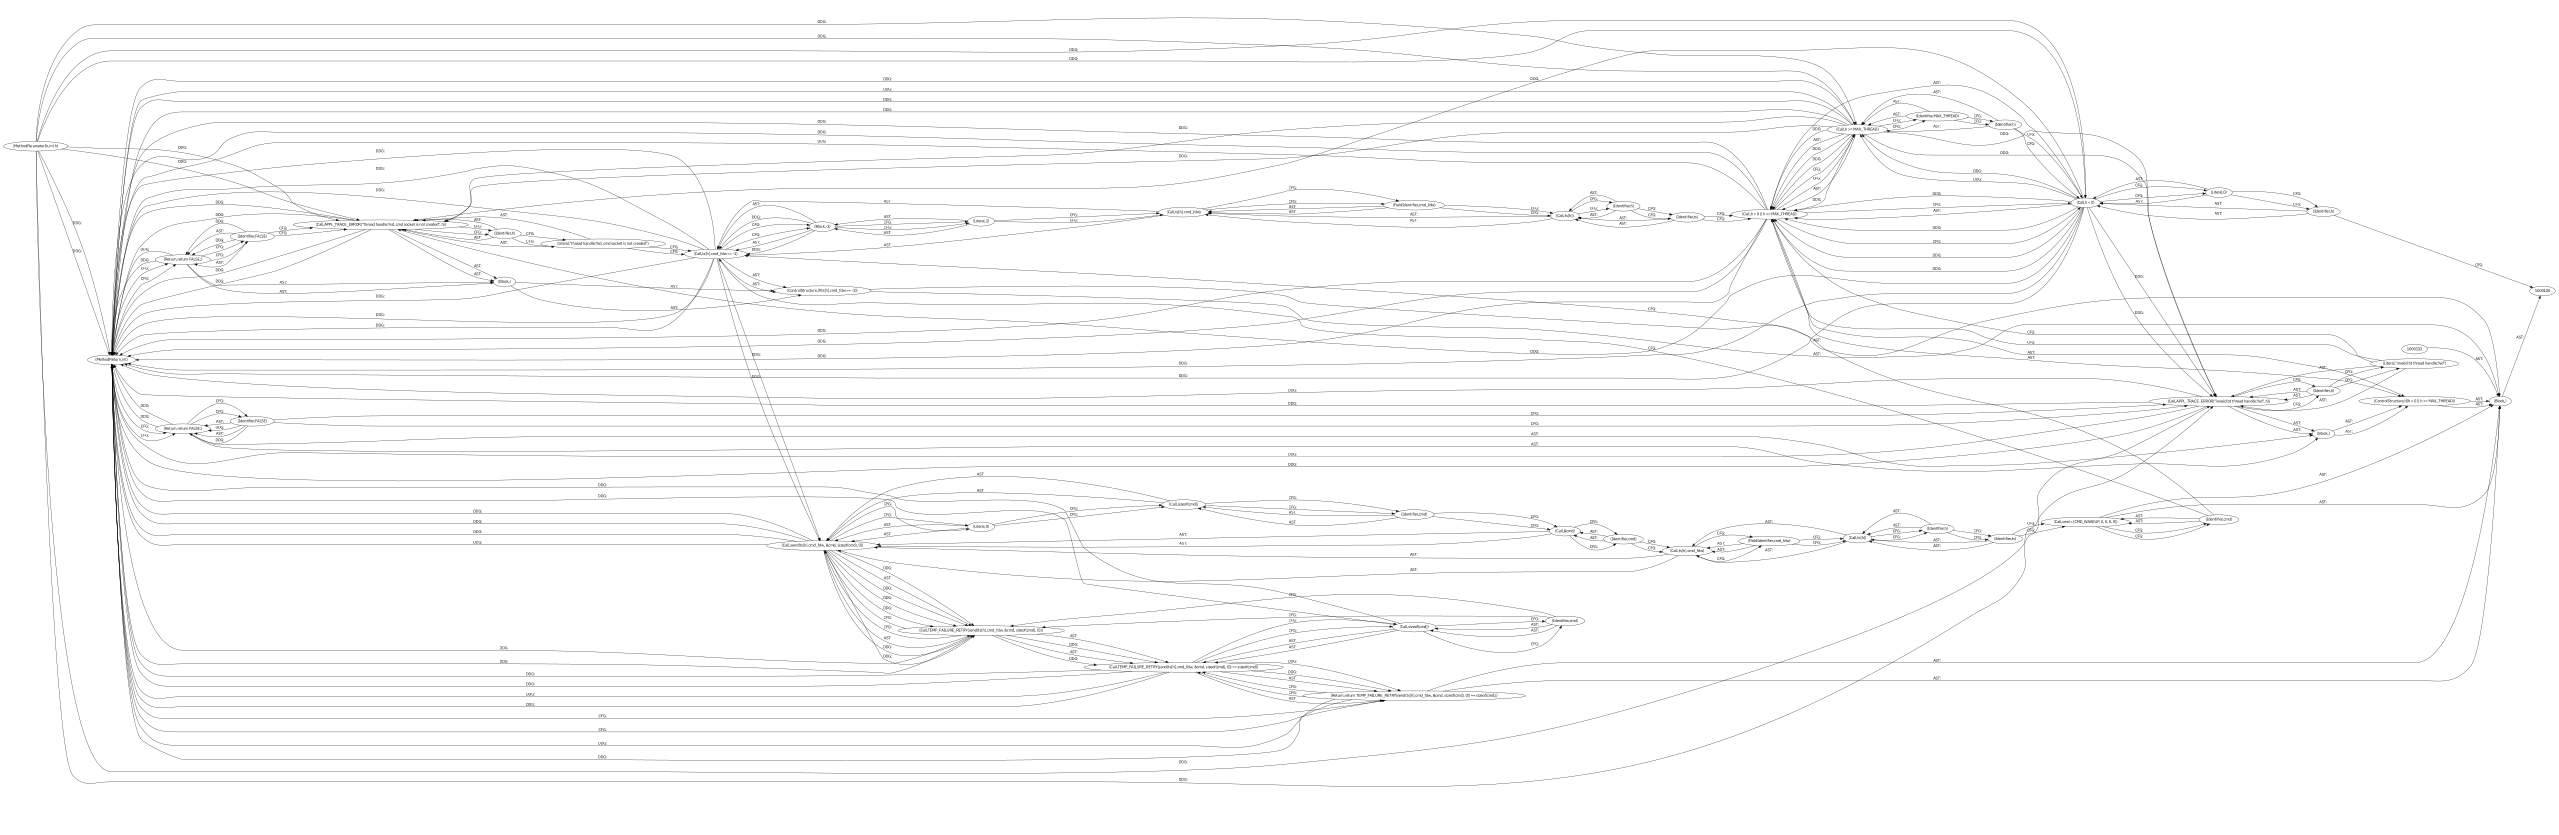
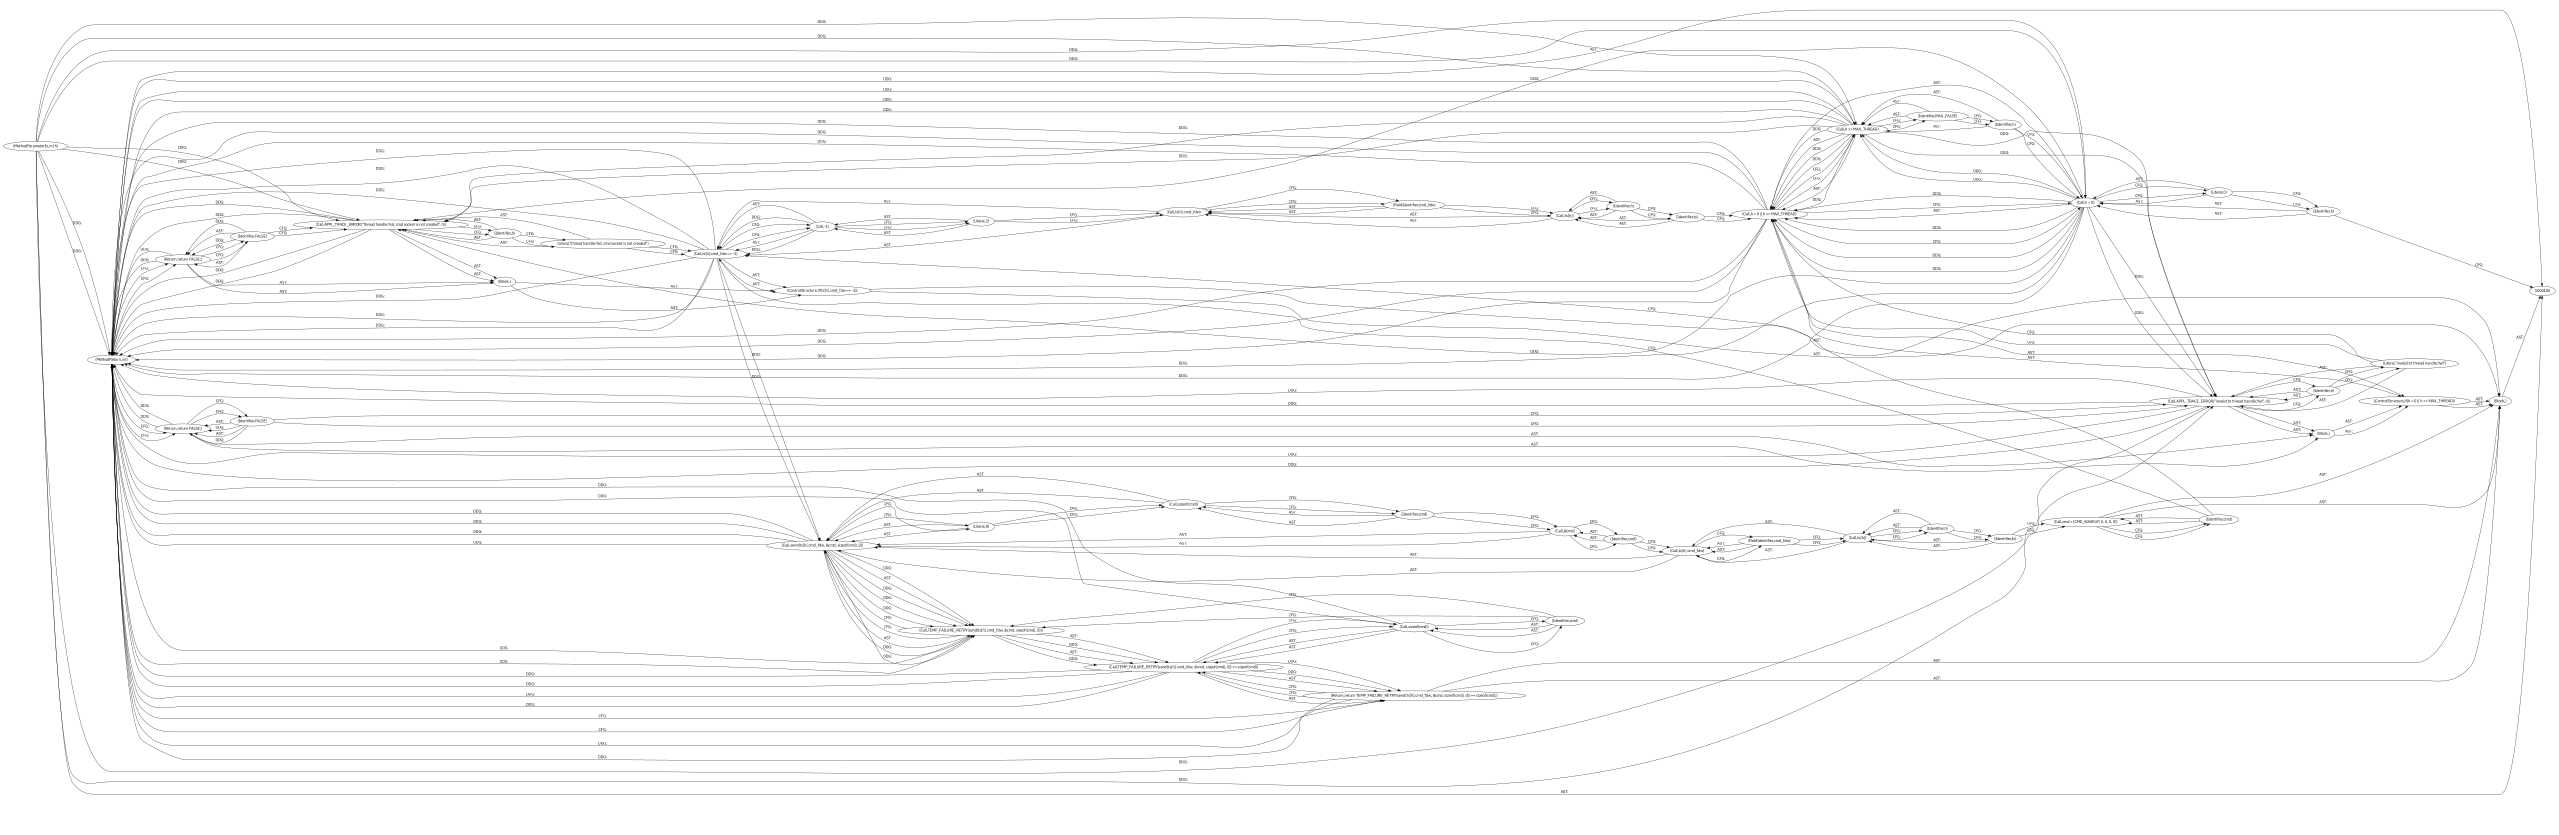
edge "(MethodReturn,int)" -> "1000100": added, label "AST:"
node "(Identifier,MAX_THREAD)": label "(Identifier,MAX_THREAD)" -> "(Identifier,MAX_FALSE)"
node "(Block,-1)": label "(Block,-1)" -> "(Call,-1)"
node "1000132": removed
edge "(MethodParameterIn,int h)" -> "1000100": added, label "AST:"
